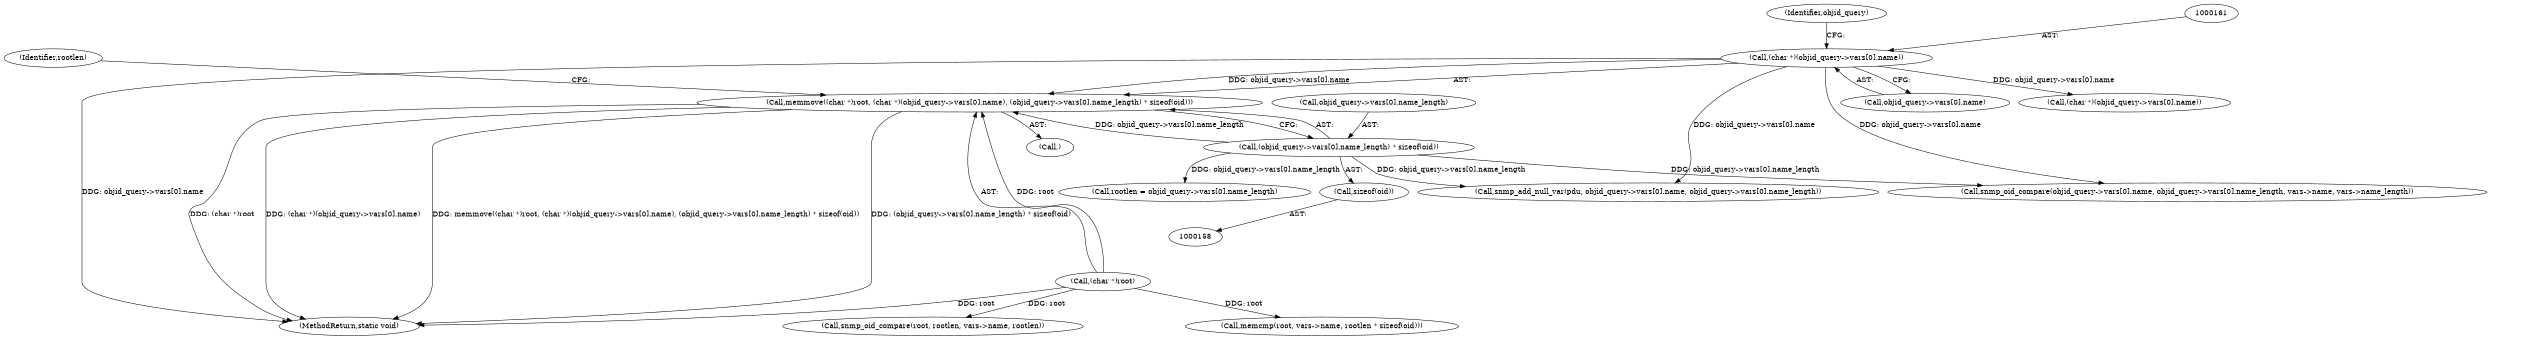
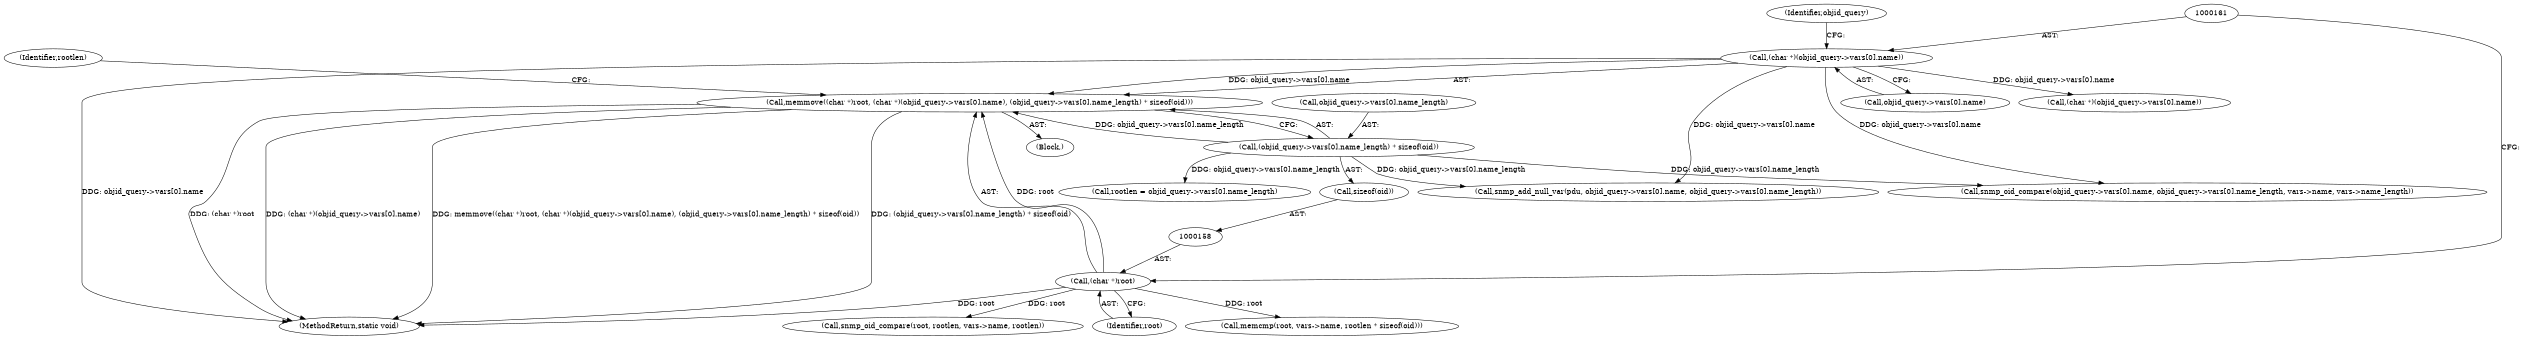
node "(Call,)": label "(Call,)" -> "(Block,)"
edge "1000158" -> "(Call,(char *)root)": added, label "AST:"
edge "1000161" -> "(Call,(char *)root)": added, label "CFG:"
node "(Identifier,root)": added
